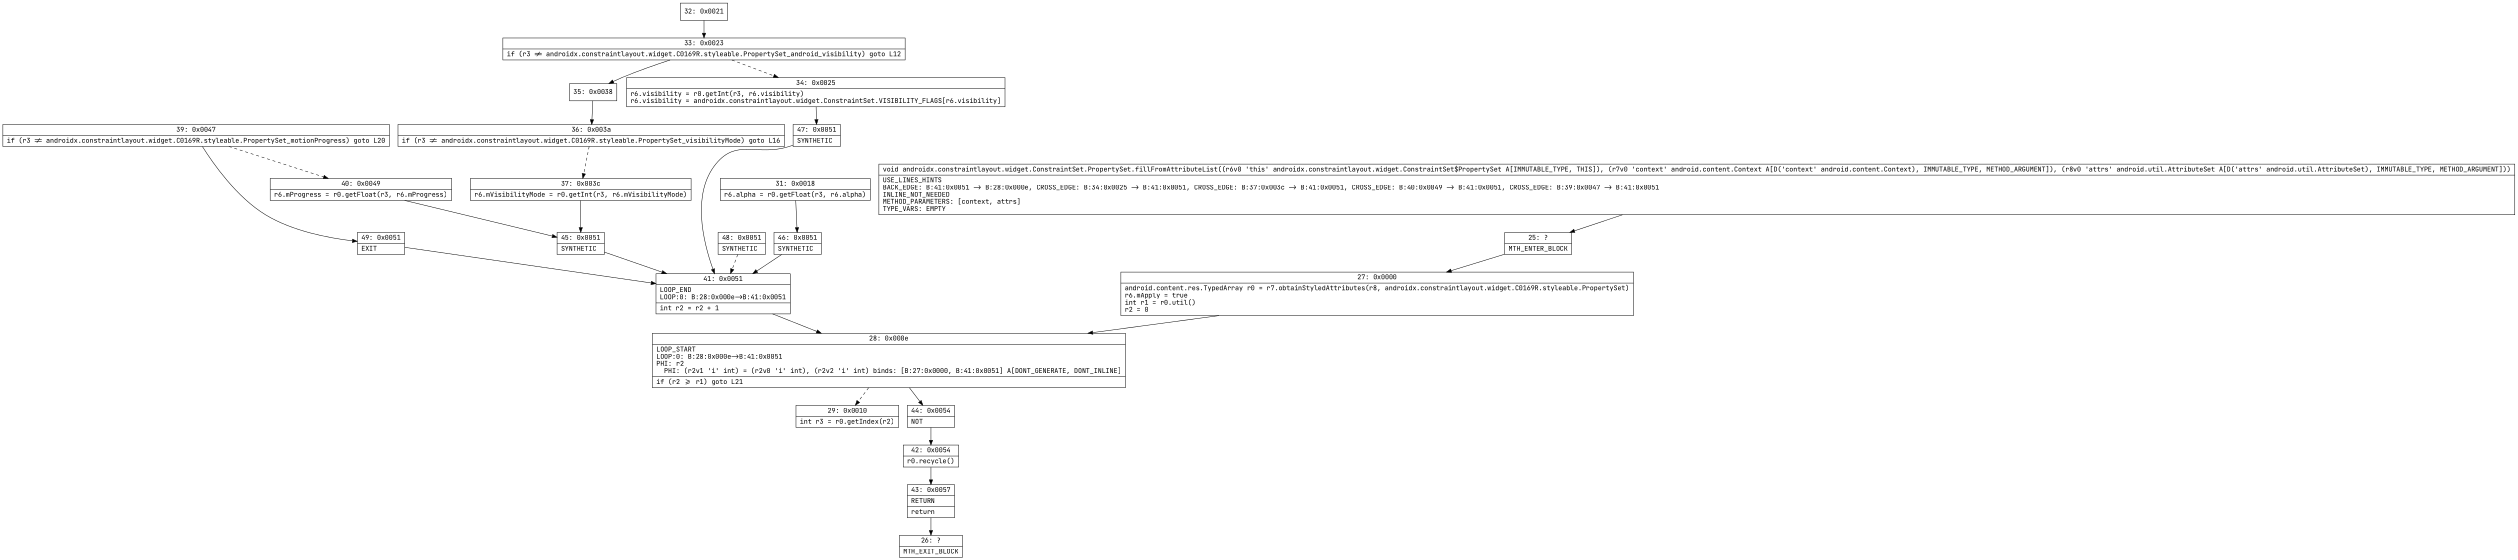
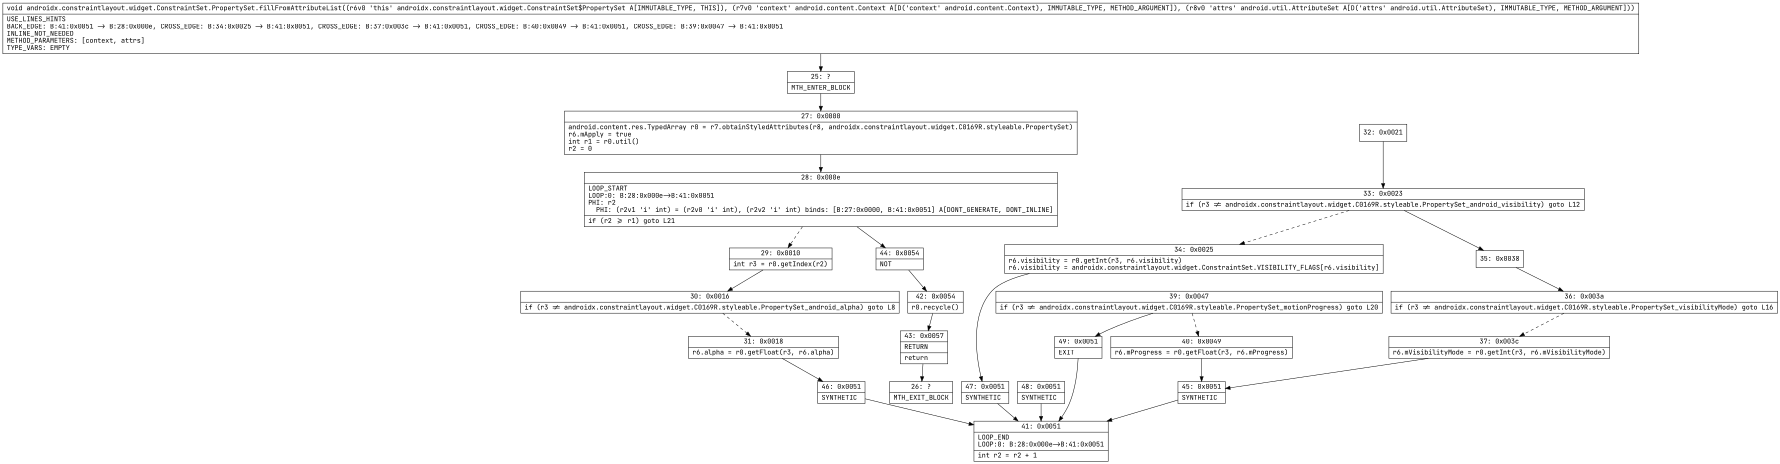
edge "48: 0x0051" -> "41: 0x0051": style dashed -> solid
node "30: 0x0016": added
edge "41: 0x0051" -> "28: 0x000e": removed
